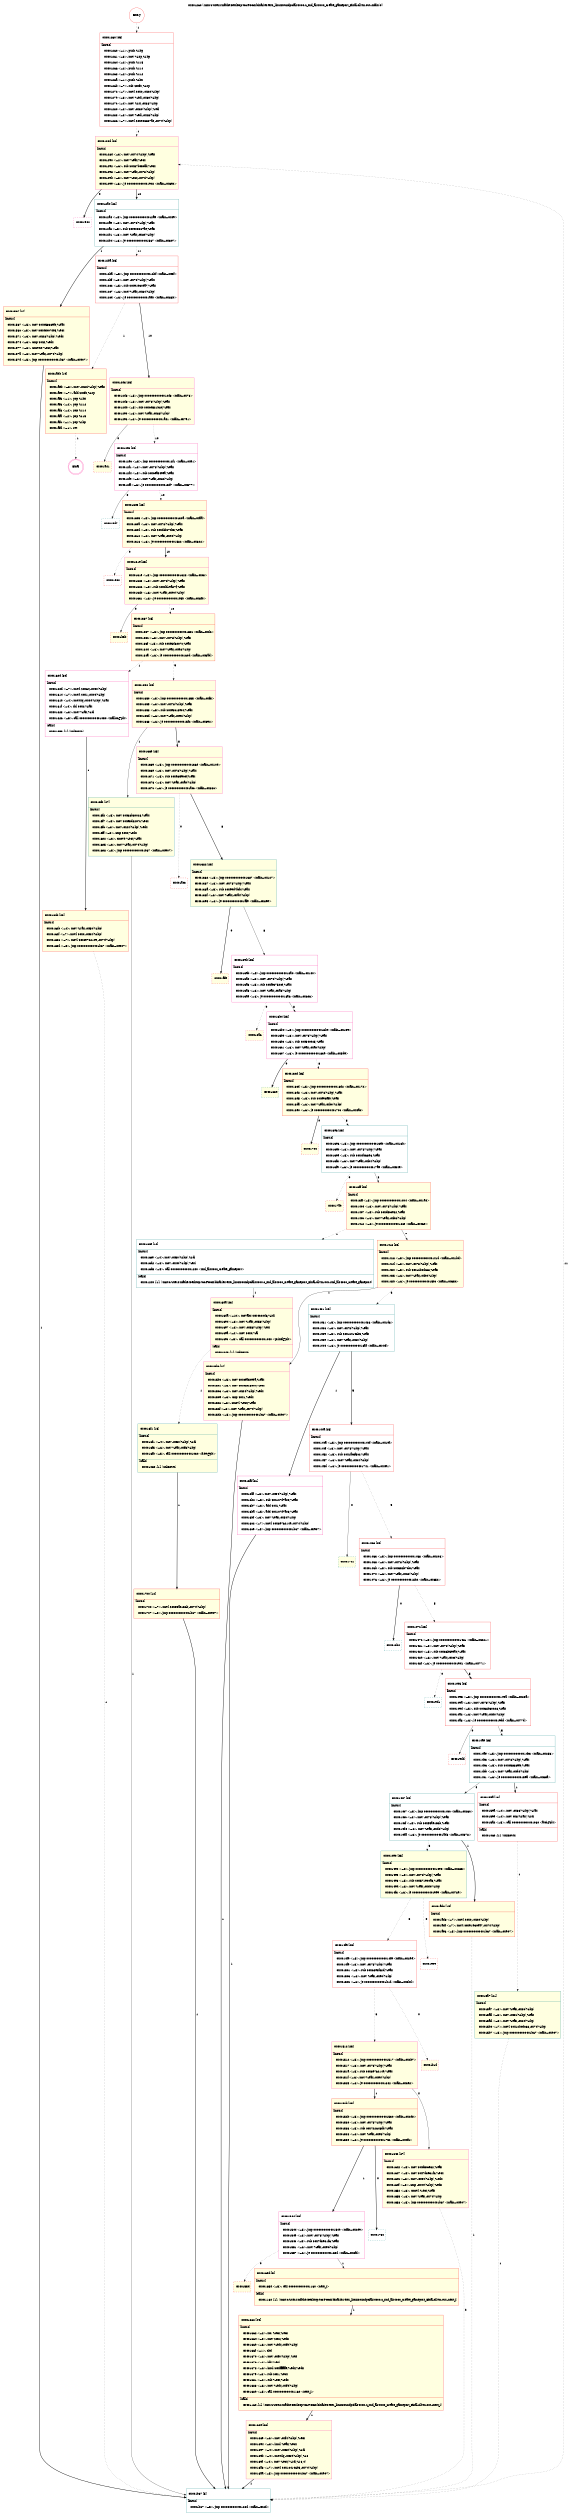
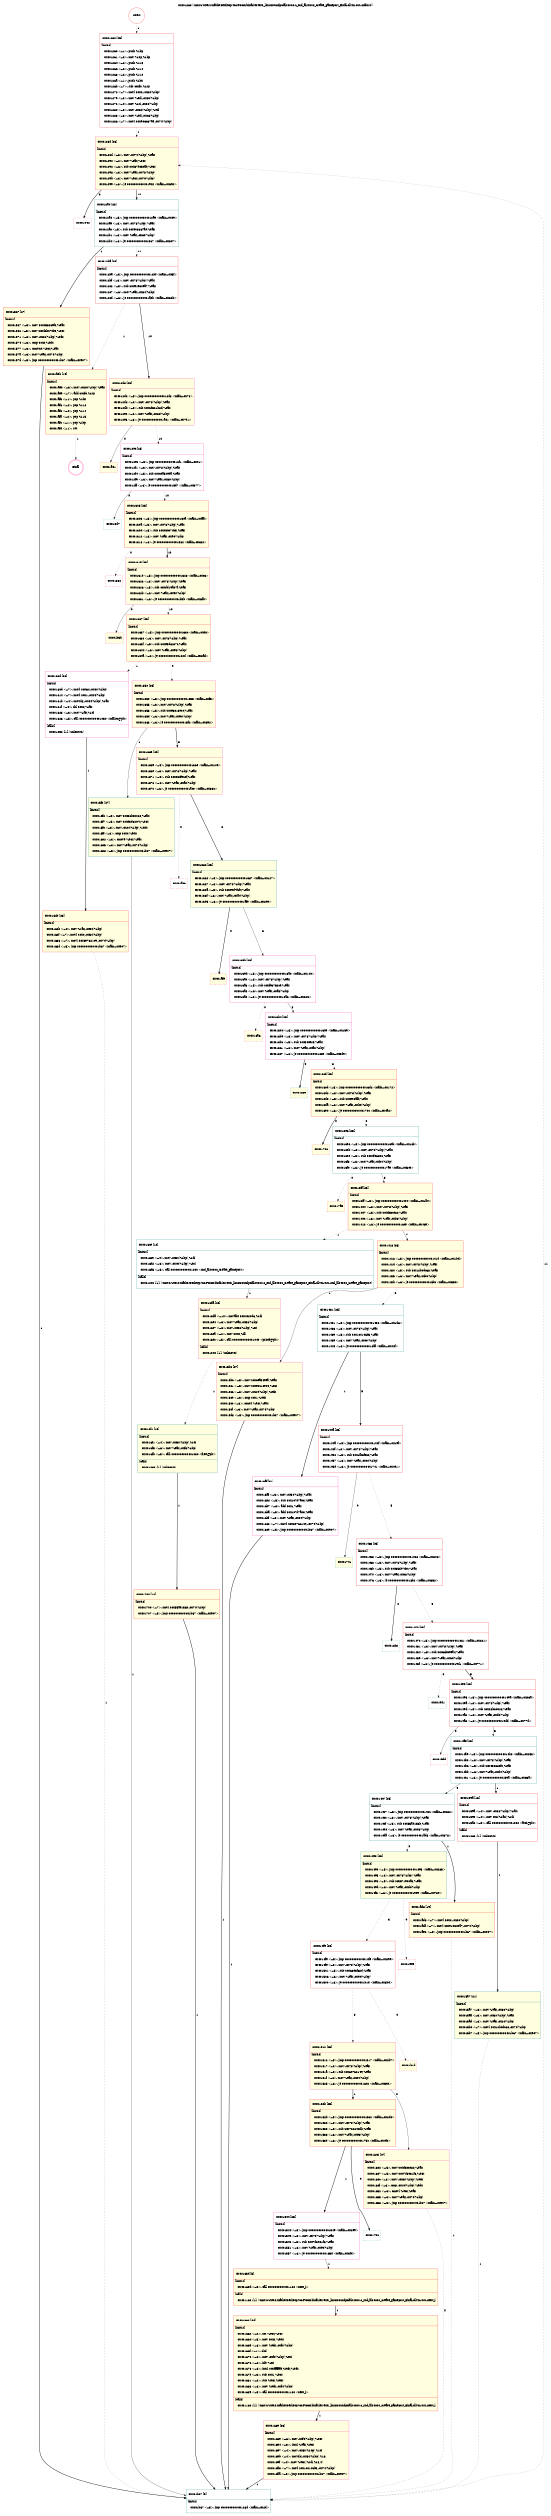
node "Entry": label "Entry" -> "Users"
edge "0x40159a [13]" -> "0x4015a7 [21]": style dotted -> bold
node "0x40155d": removed
